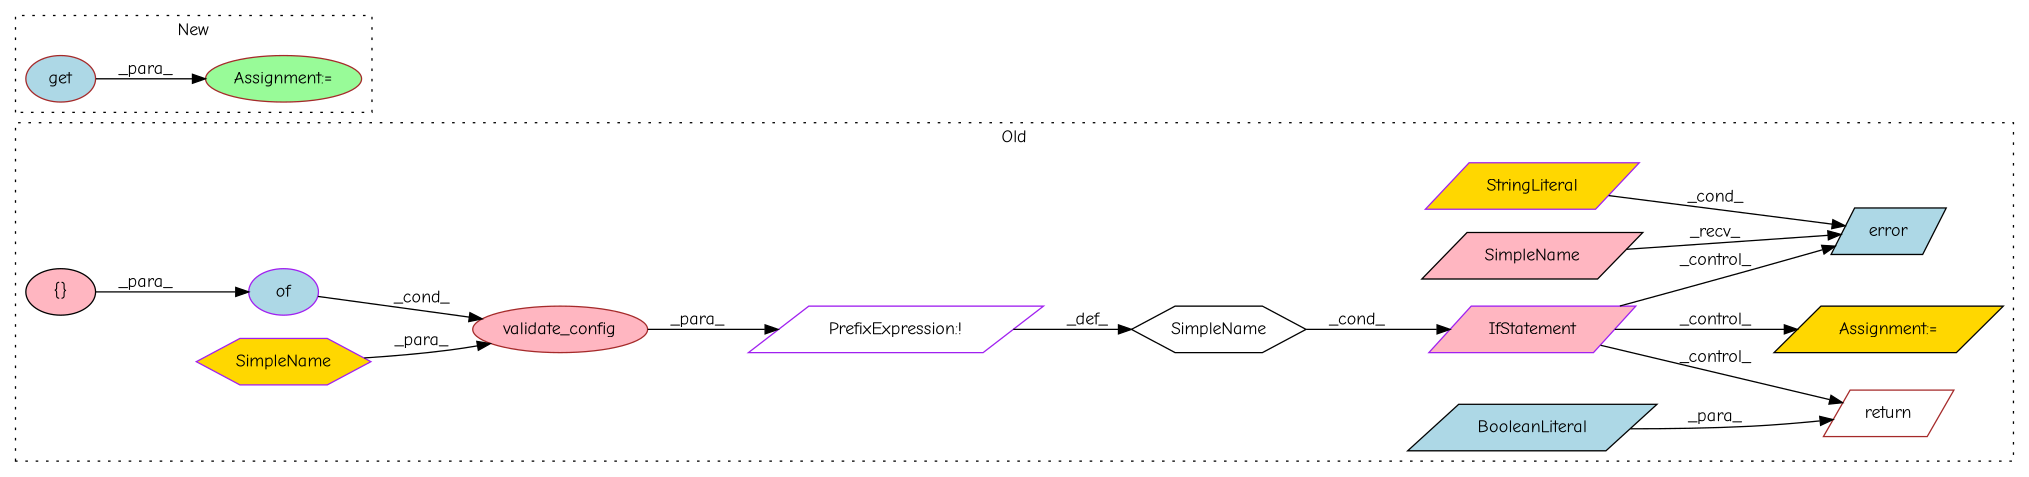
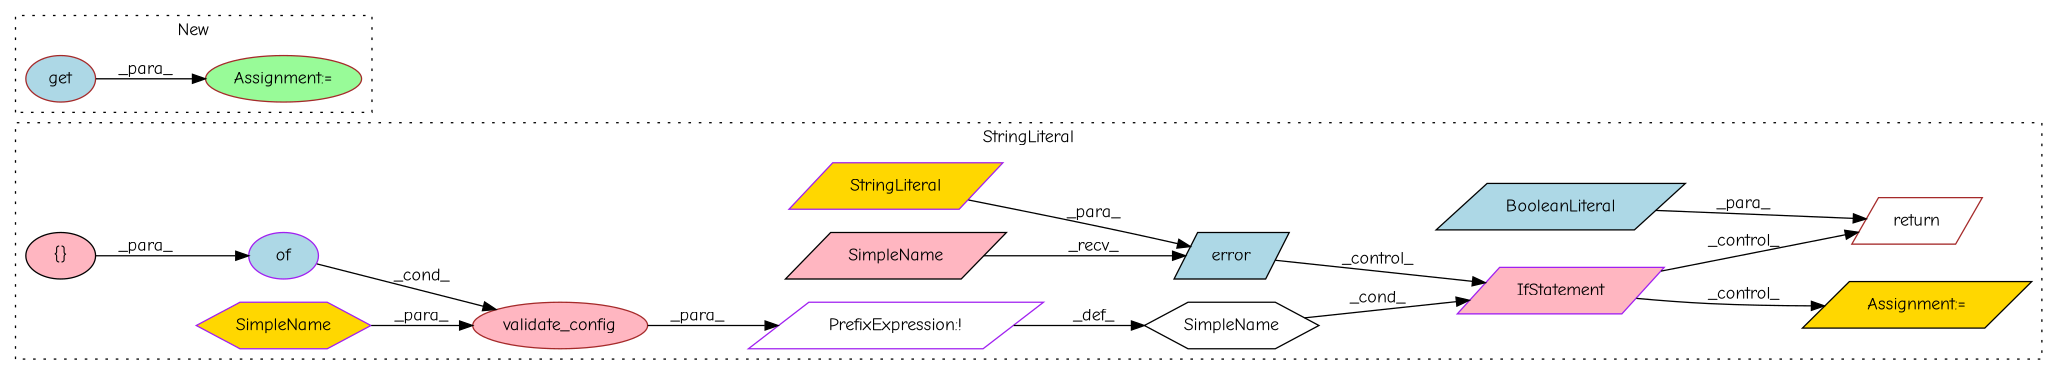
cluster "Old": label "Old" -> "StringLiteral"
edge "StringLiteral" -> "error": label "_cond_" -> "_para_"
edge "IfStatement" -> "error": reversed
